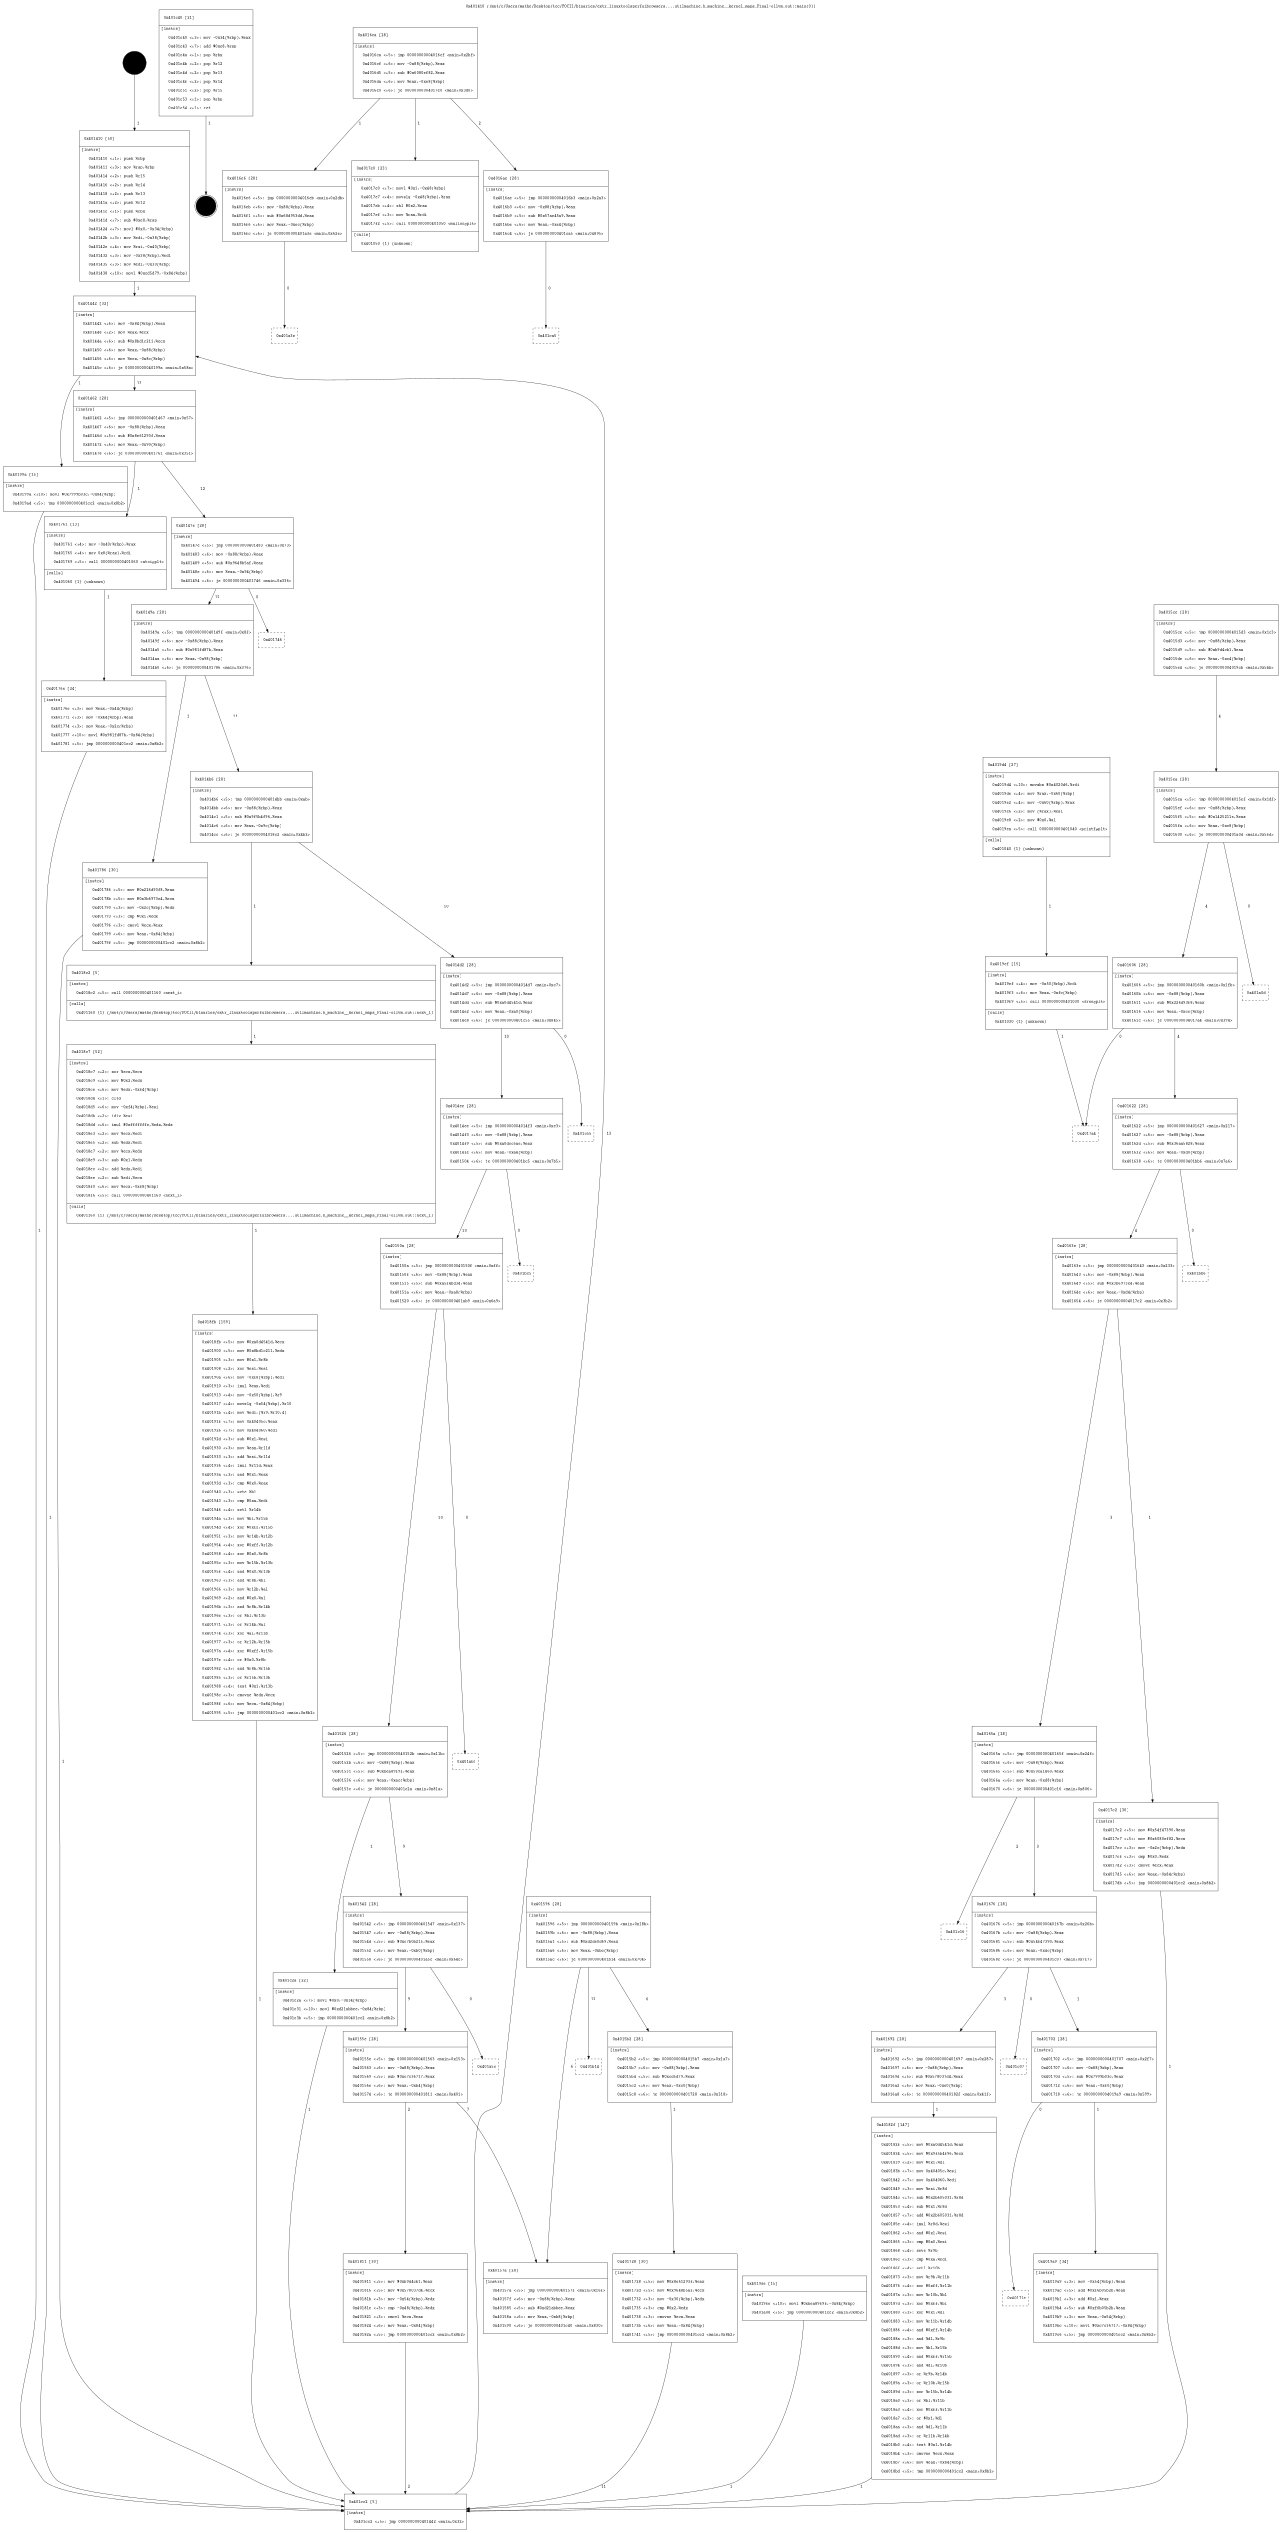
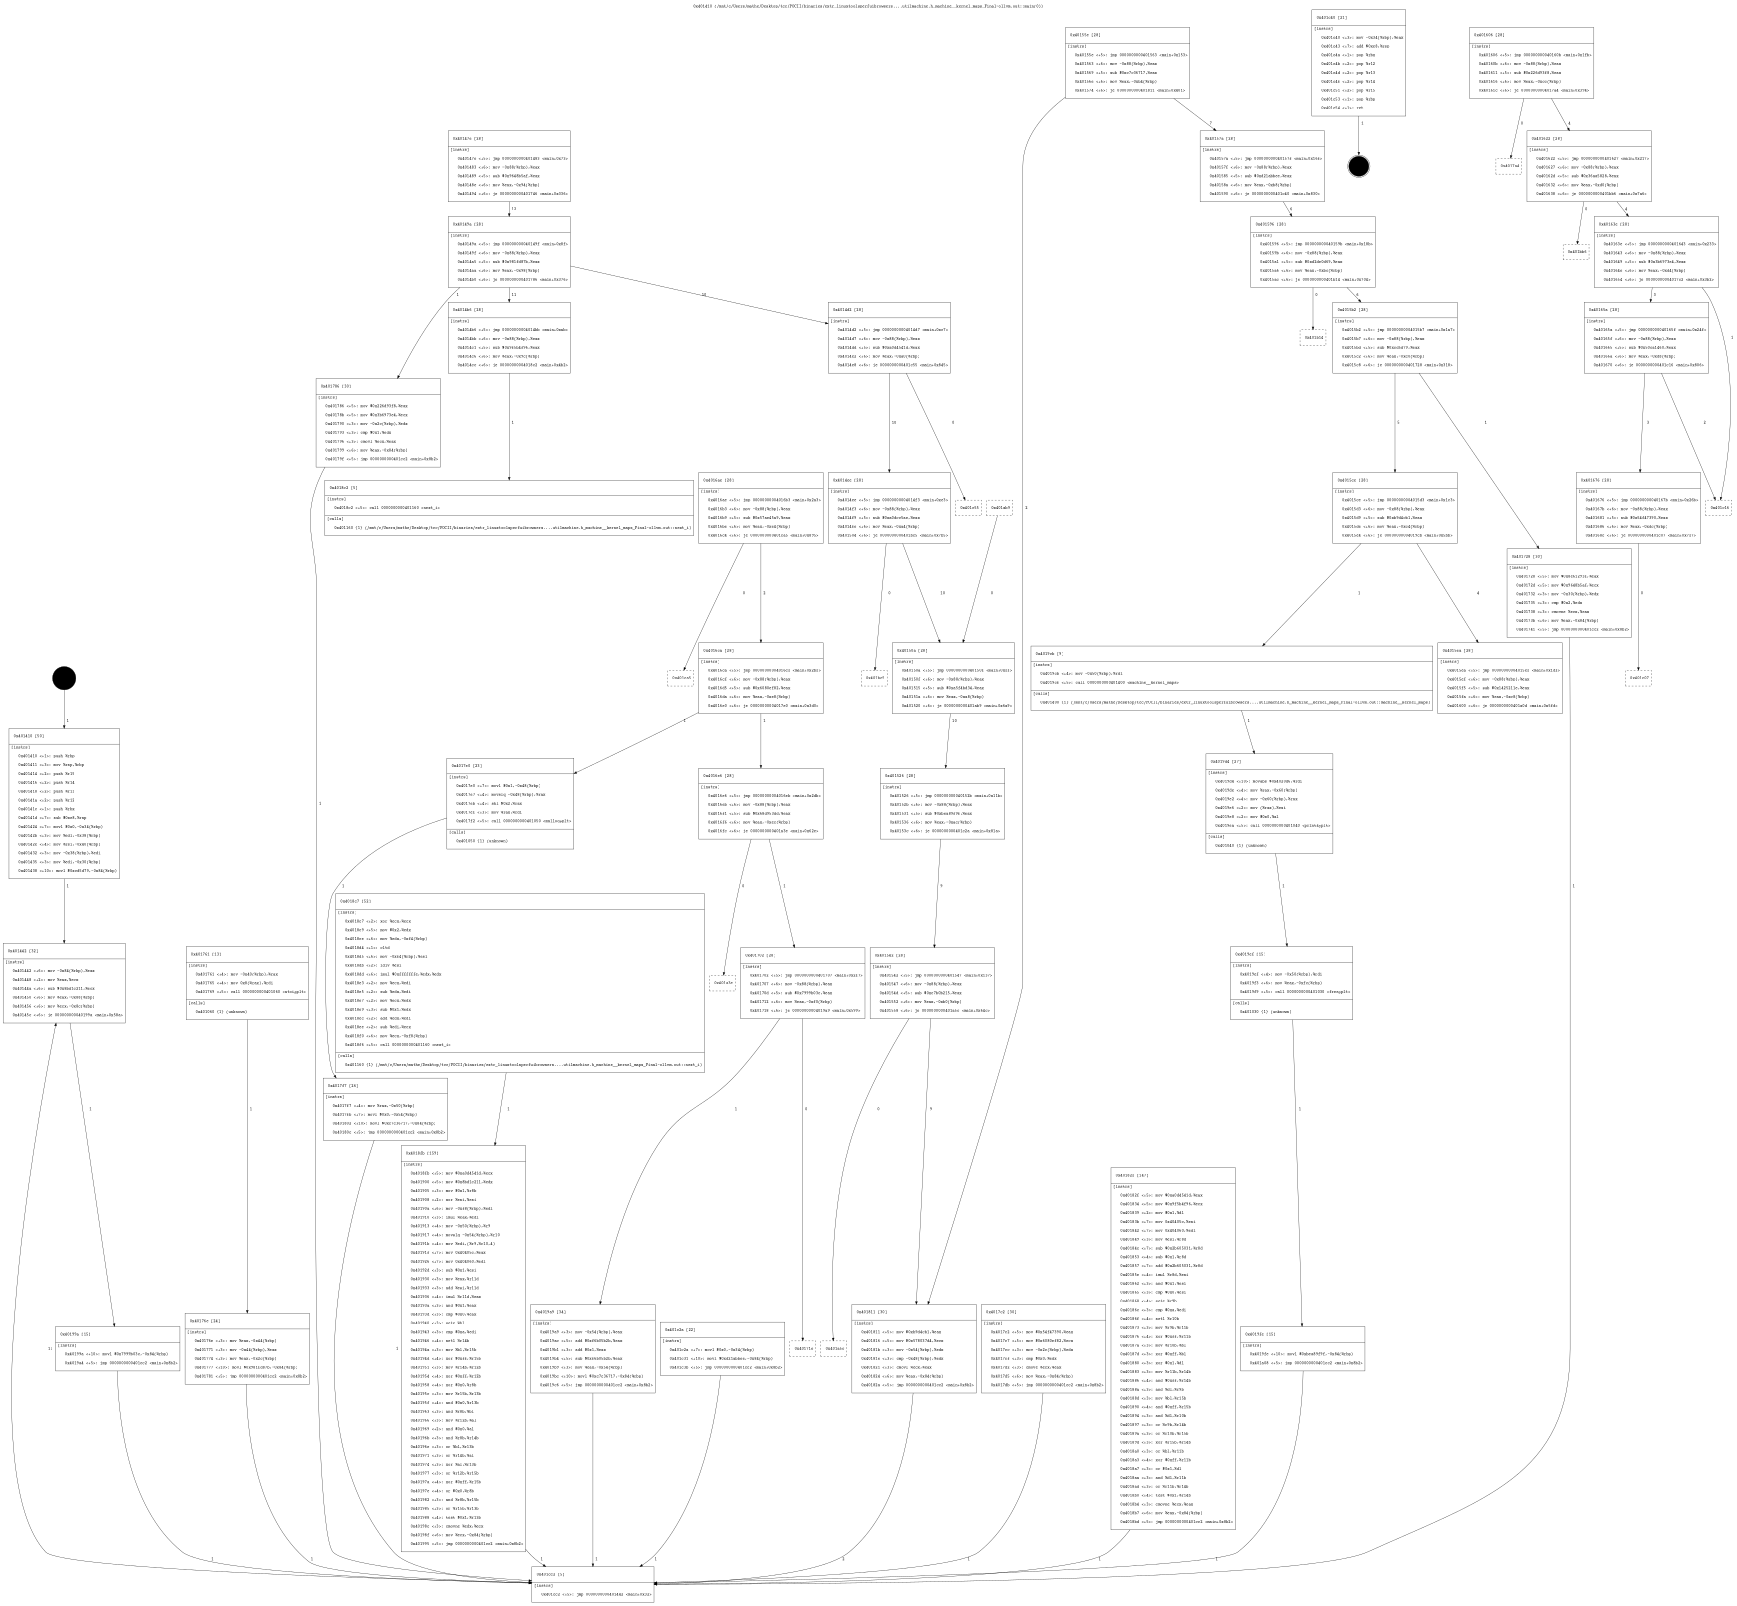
edge "0x4016ca [28]" -> "0x4016ae [28]": reversed
edge "0x4015b2 [28]" -> "0x4015ce [28]": added, label "5"
node "0x401462 [28]": removed
node "0x401746": removed
node "0x4019cb [9]": added
edge "0x4014b6 [28]" -> "0x4014d2 [28]": now "0x40149a [28]" -> "0x4014d2 [28]"
edge "0x4015ea [28]" -> "0x401606 [28]": removed, label "4"
node "0x401a0d": removed
edge "0x4018c2 [5]" -> "0x4018c7 [52]": removed, label "1"
edge "0x4019ef [15]" -> "0x4017a4": now "0x4019ef [15]" -> "0x4019fe [15]"
node "0x4017f7 [26]": added
edge "0x4019a9 [34]" -> "0x401cc2 [5]": added, label "1"
edge "0x40150a [28]" -> "0x401ab9": reversed
edge "0x40163e [28]" -> "0x4017c2 [30]": now "0x40163e [28]" -> "0x401c16"
edge "0x401526 [28]" -> "0x401c2a [22]": removed, label "1"
edge "0x401542 [28]" -> "0x40155e [28]": now "0x401542 [28]" -> "0x401811 [30]"
edge "0x401676 [28]" -> "0x401702 [28]": now "0x4016e6 [28]" -> "0x401702 [28]"
edge "0x401596 [28]" -> "0x401b14": label " 12" -> " 0"
node "0x401692 [28]": removed
edge "0x401596 [28]" -> "0x40157a [28]": reversed
edge "0x401728 [30]" -> "0x401cc2 [5]": label " 11" -> " 1"
